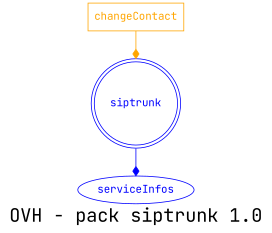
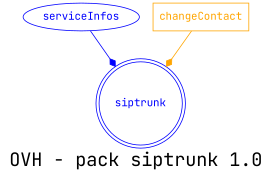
edge "siptrunk" -> "serviceInfos": reversed
